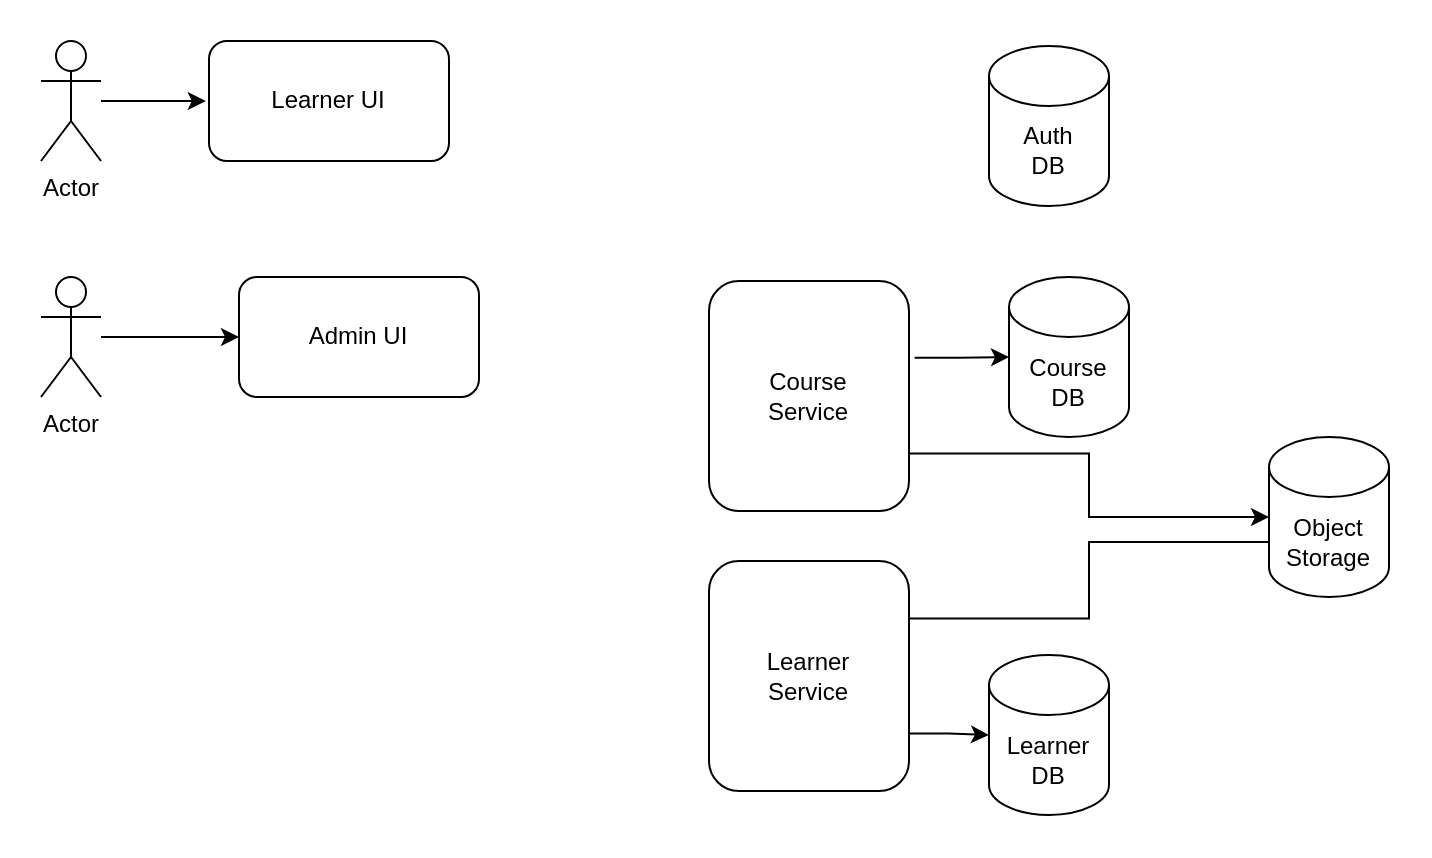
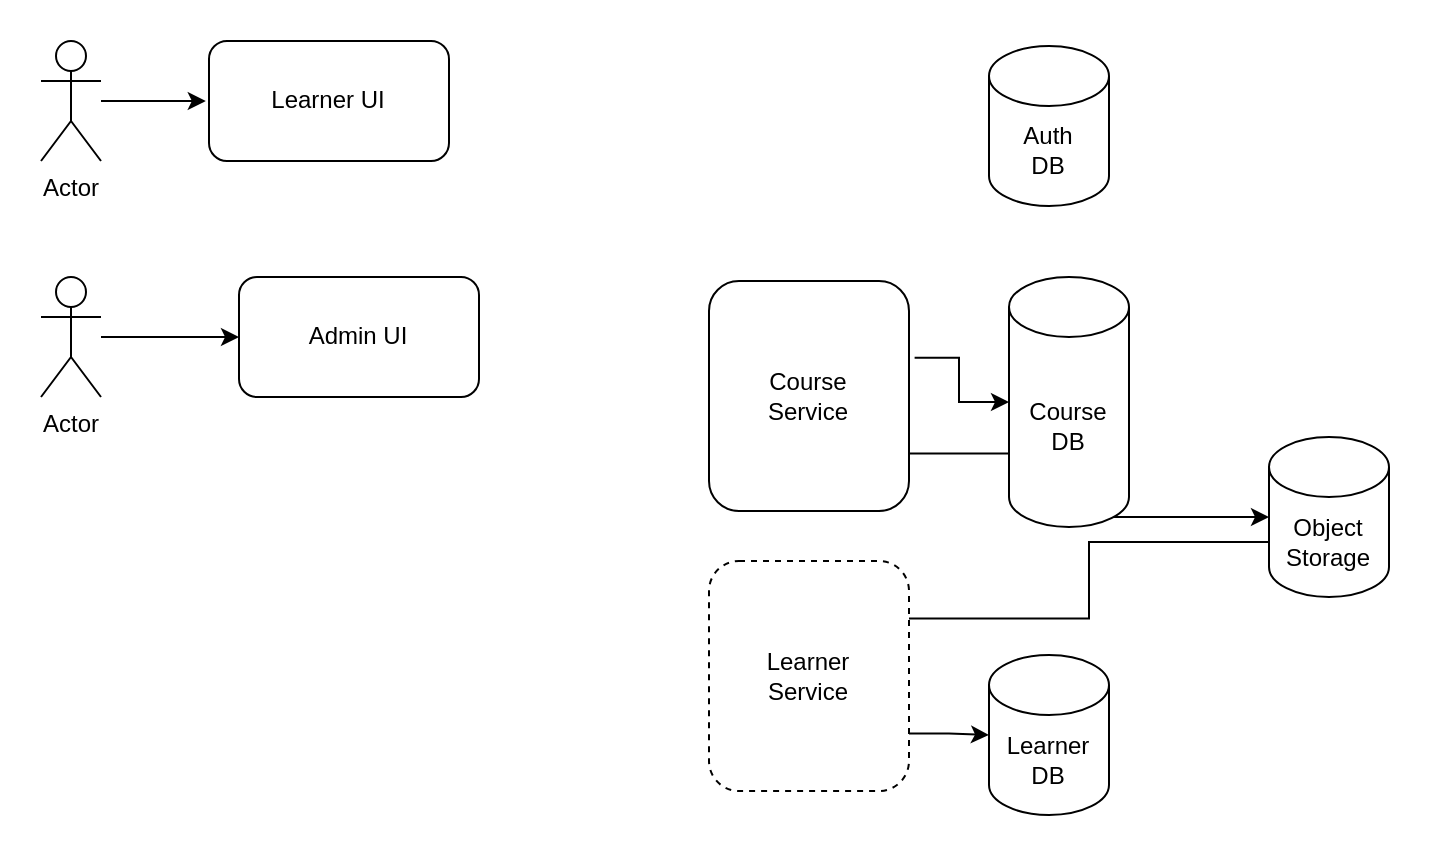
node "Course DB": size 120x160 -> 120x250
node "Learner Service": style solid -> dashed
